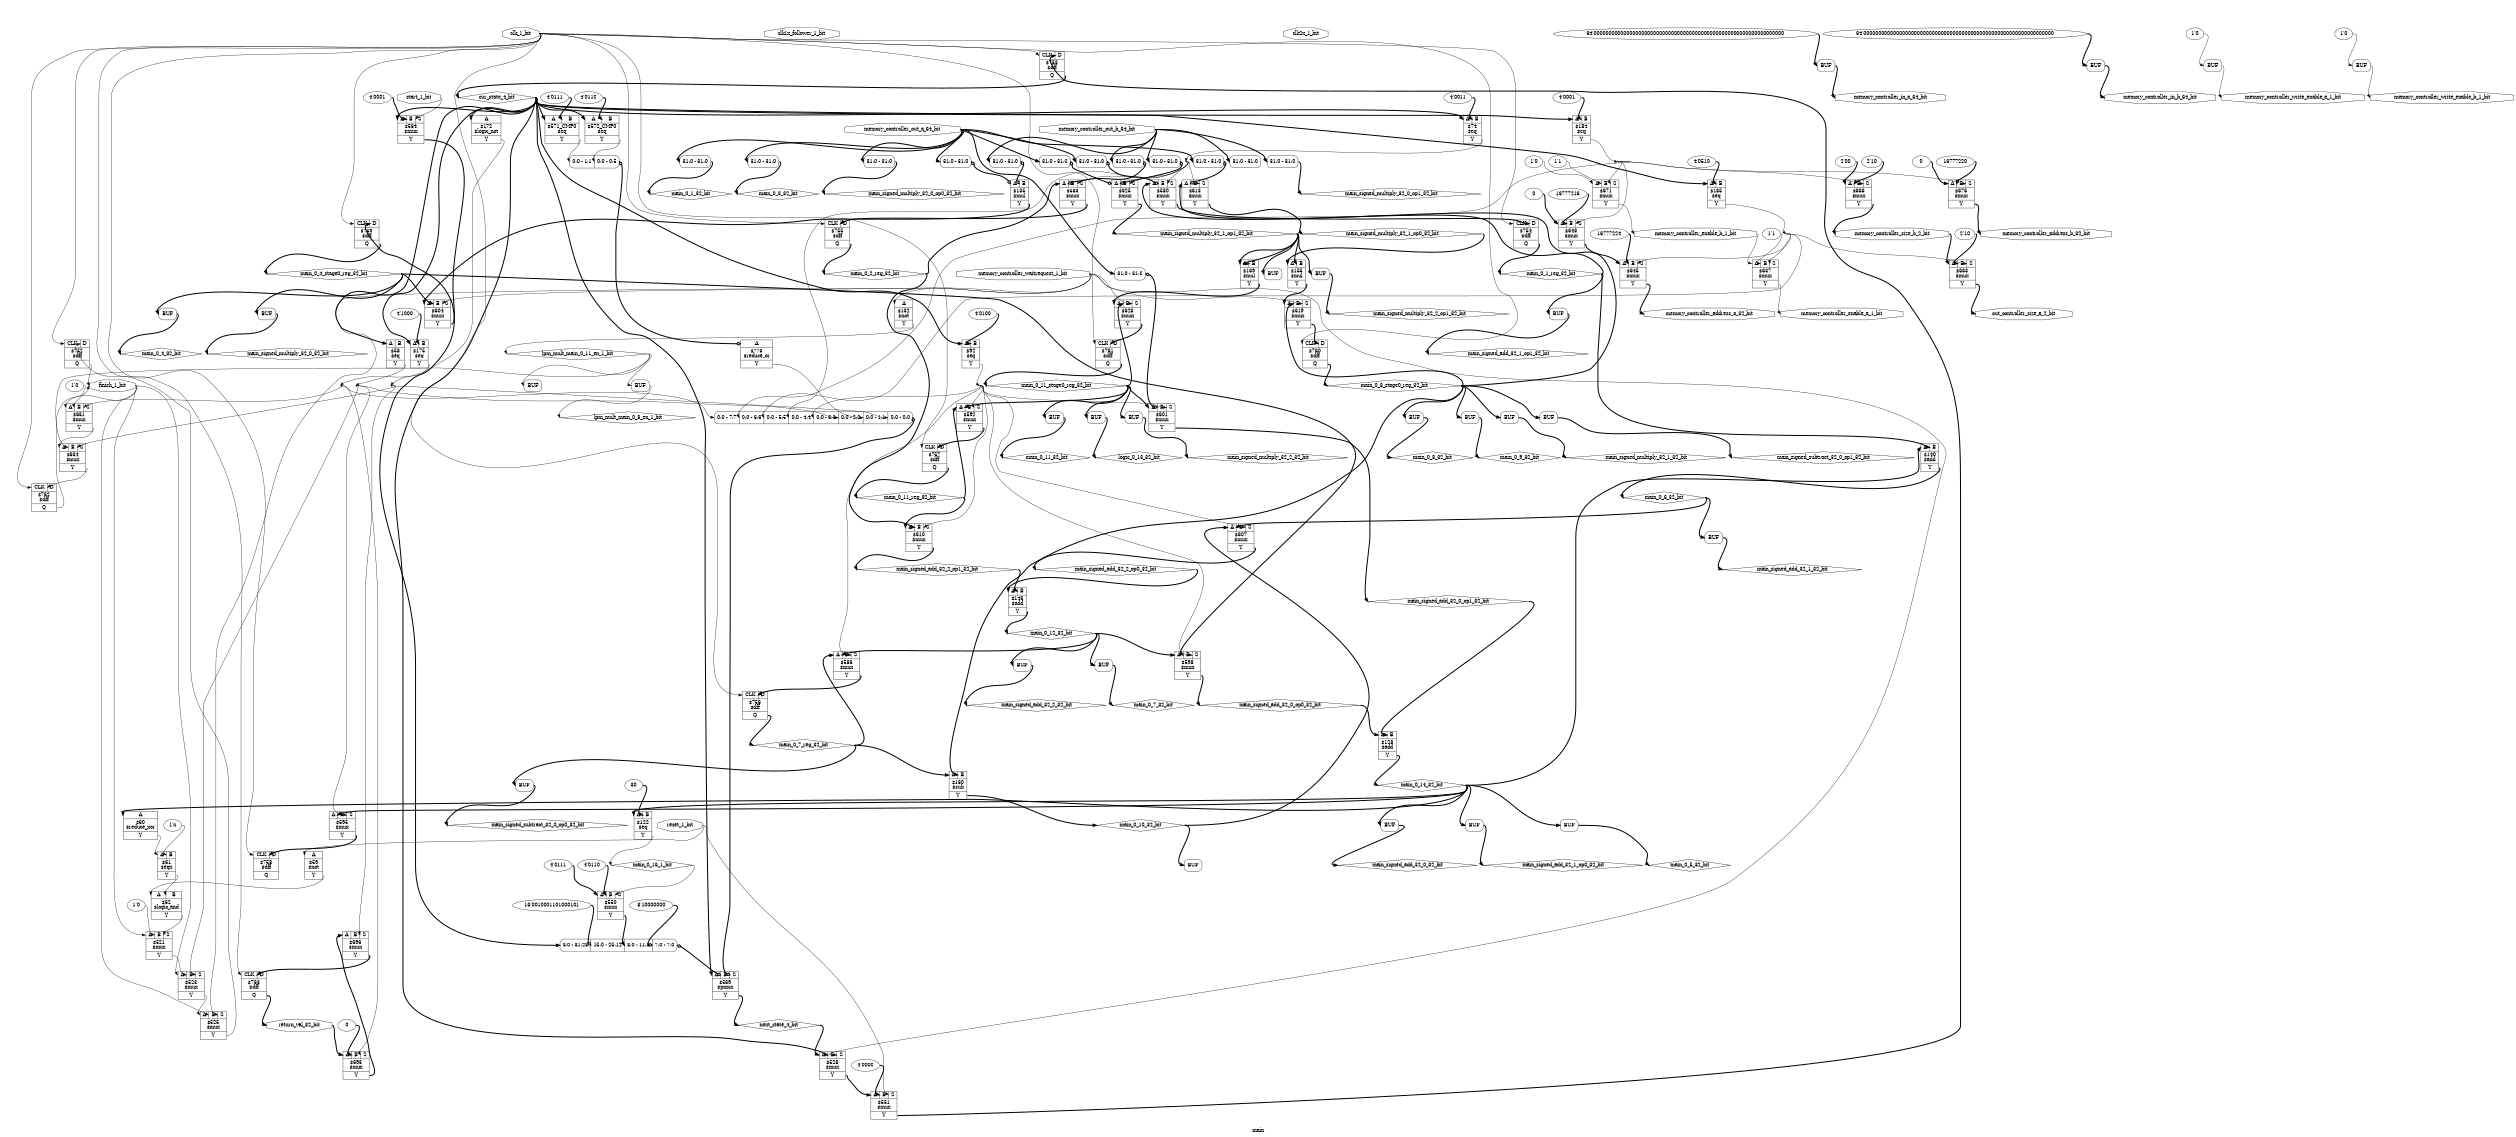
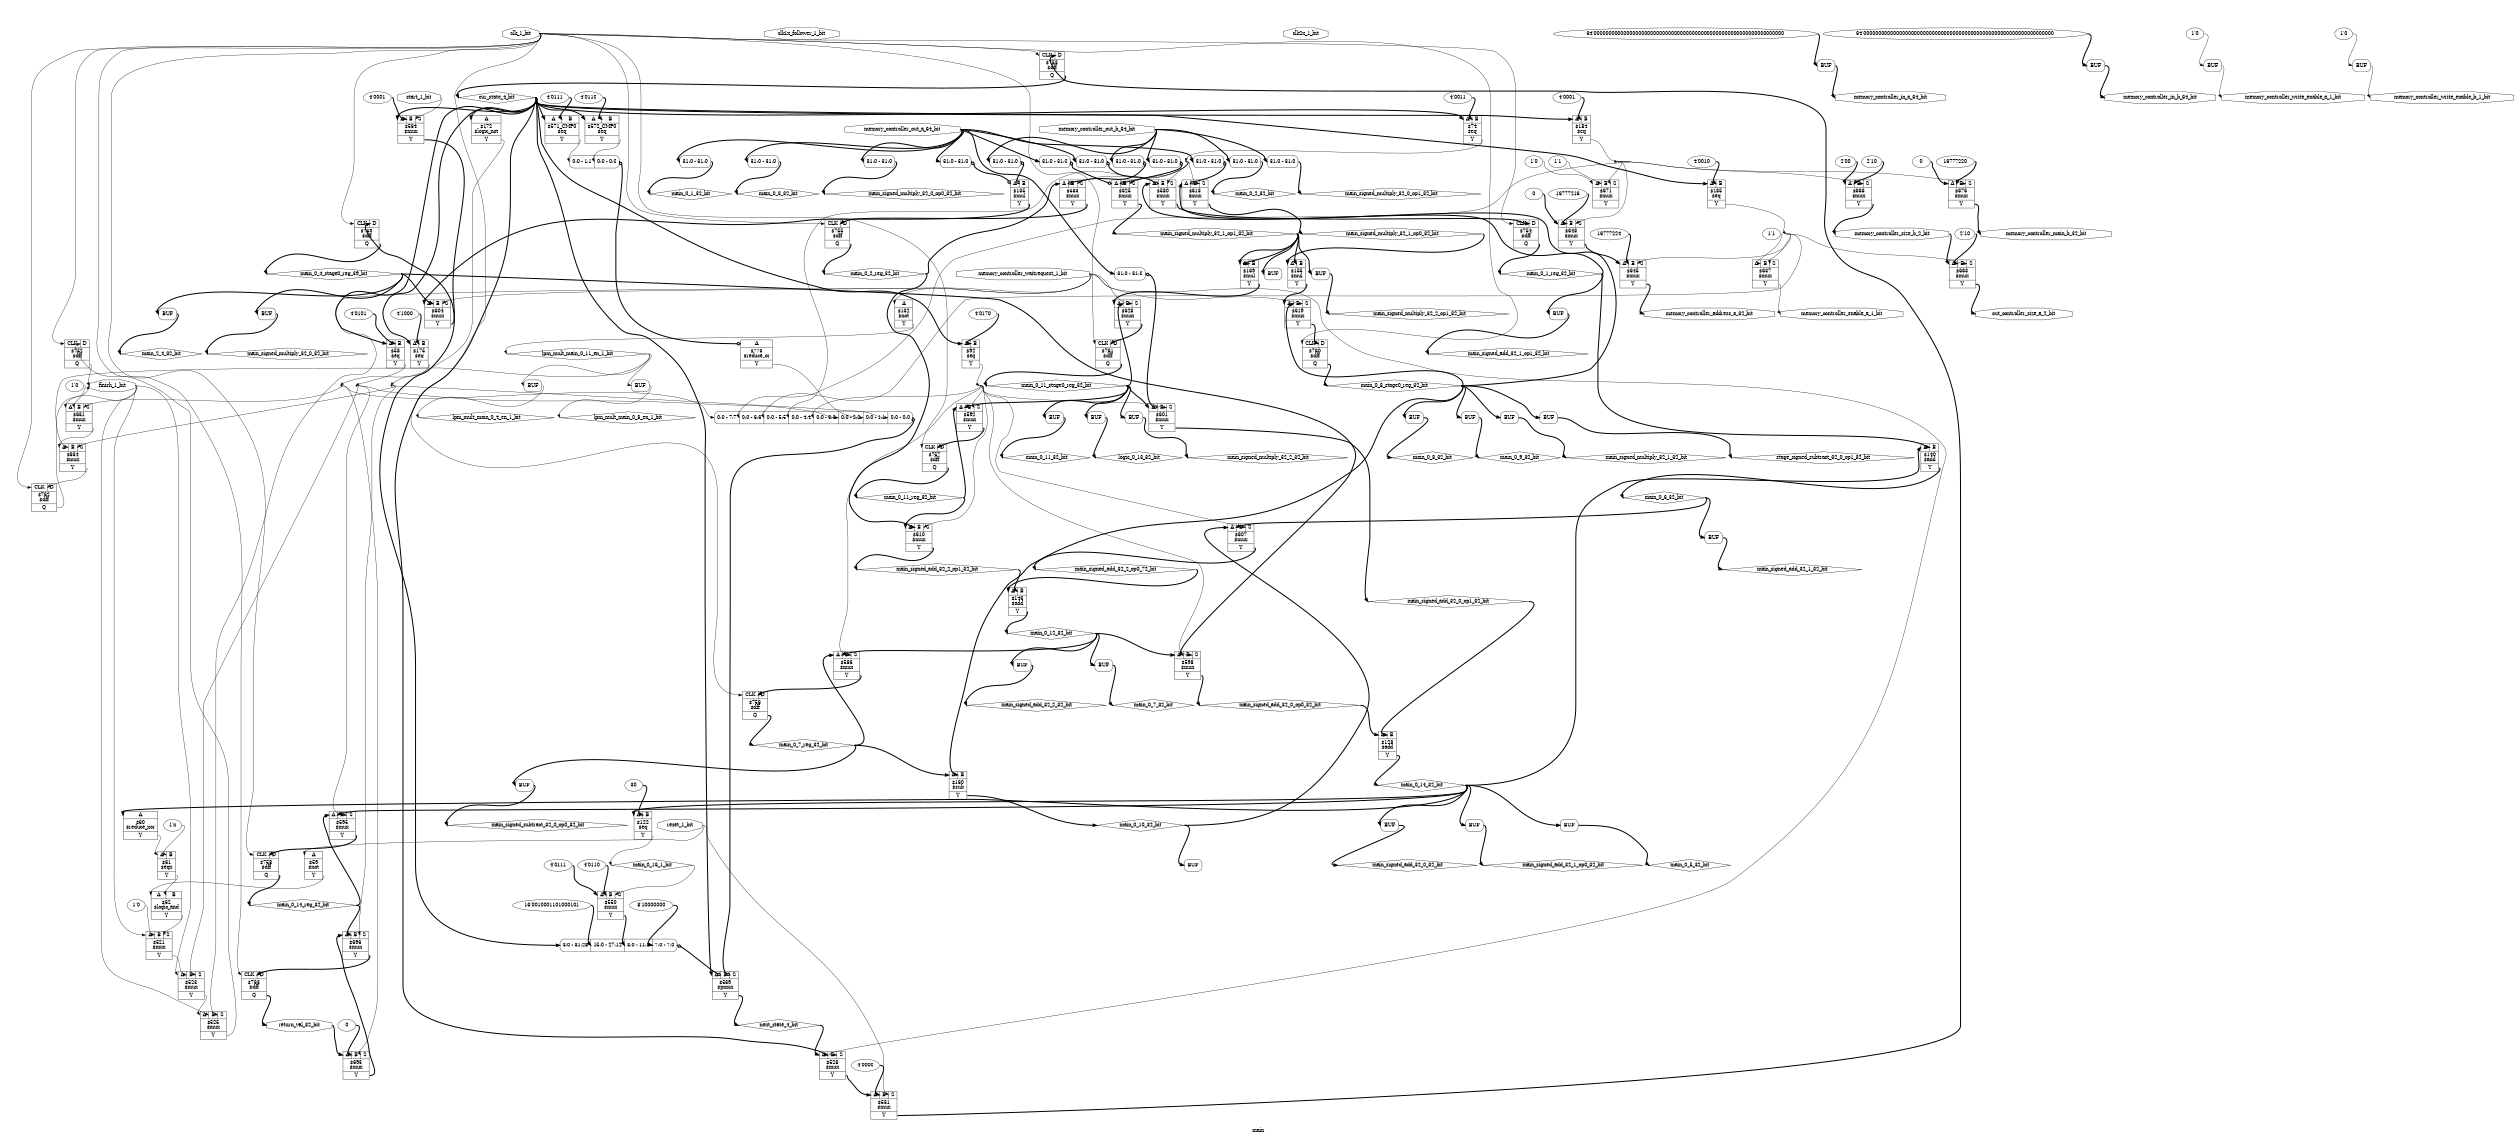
node "0:0 - 1:1": text "0:0 - 0:5" -> "0:0 - 0:0"
node "4'0510": label "4'0510" -> "4'0010"
node "main_0_2_32_bit": added
node "memory_controller_enable_b_1_bit": removed
node "memory_controller_address_b_32_bit": label "memory_controller_address_b_32_bit" -> "memory_controller_main_b_32_bit"
node "main_0_4_stage0_reg_32_bit": label "main_0_4_stage0_reg_32_bit" -> "main_0_4_stage0_reg_39_bit"
node "4'0101": added
node "4'0100": label "4'0100" -> "4'0170"
node "main_0_4_32_bit": label "main_0_4_32_bit" -> "main_2_4_32_bit"
node "lpm_mult_main_0_4_en_1_bit": added
node "main_signed_subtract_32_0_op1_32_bit": label "main_signed_subtract_32_0_op1_32_bit" -> "stage_signed_subtract_32_0_op1_32_bit"
node "main_signed_add_32_2_op0_32_bit": label "main_signed_add_32_2_op0_32_bit" -> "main_signed_add_32_2_op0_72_bit"
node "main_0_14_reg_32_bit": added
edge "16'0010001101000101" -> "3:0 - 31:28": arrowhead odiamond -> normal
edge "8'10000000" -> "3:0 - 31:28": arrowhead odiamond -> normal
node "3:0 - 31:28": text "15:0 - 25:12" -> "15:0 - 27:12"
